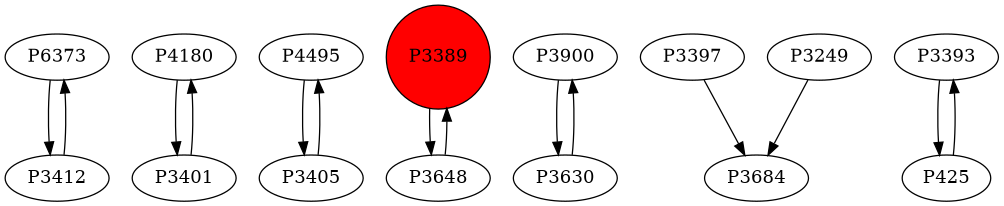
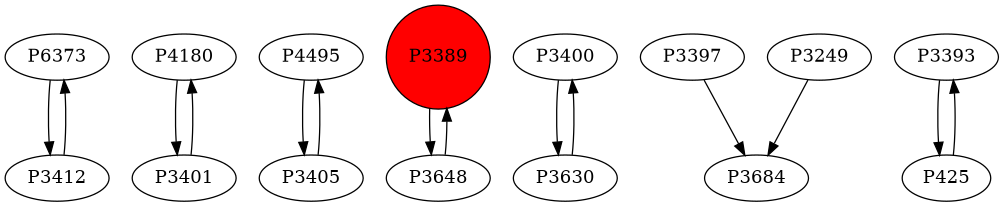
node "P3900": label "P3900" -> "P3400"
